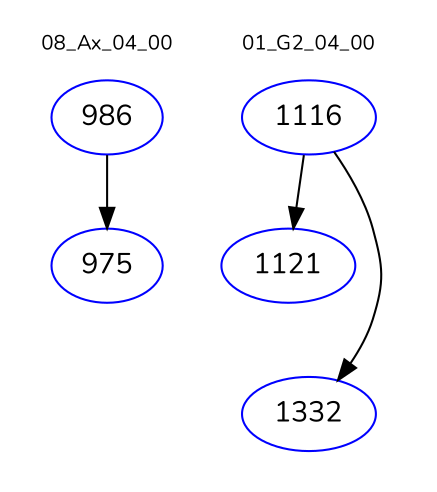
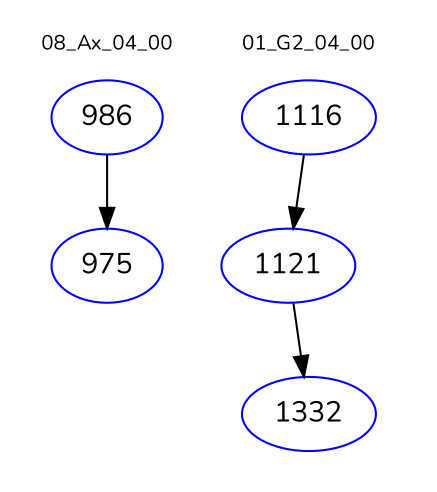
edge "1116" -> "1332": now "1121" -> "1332"
